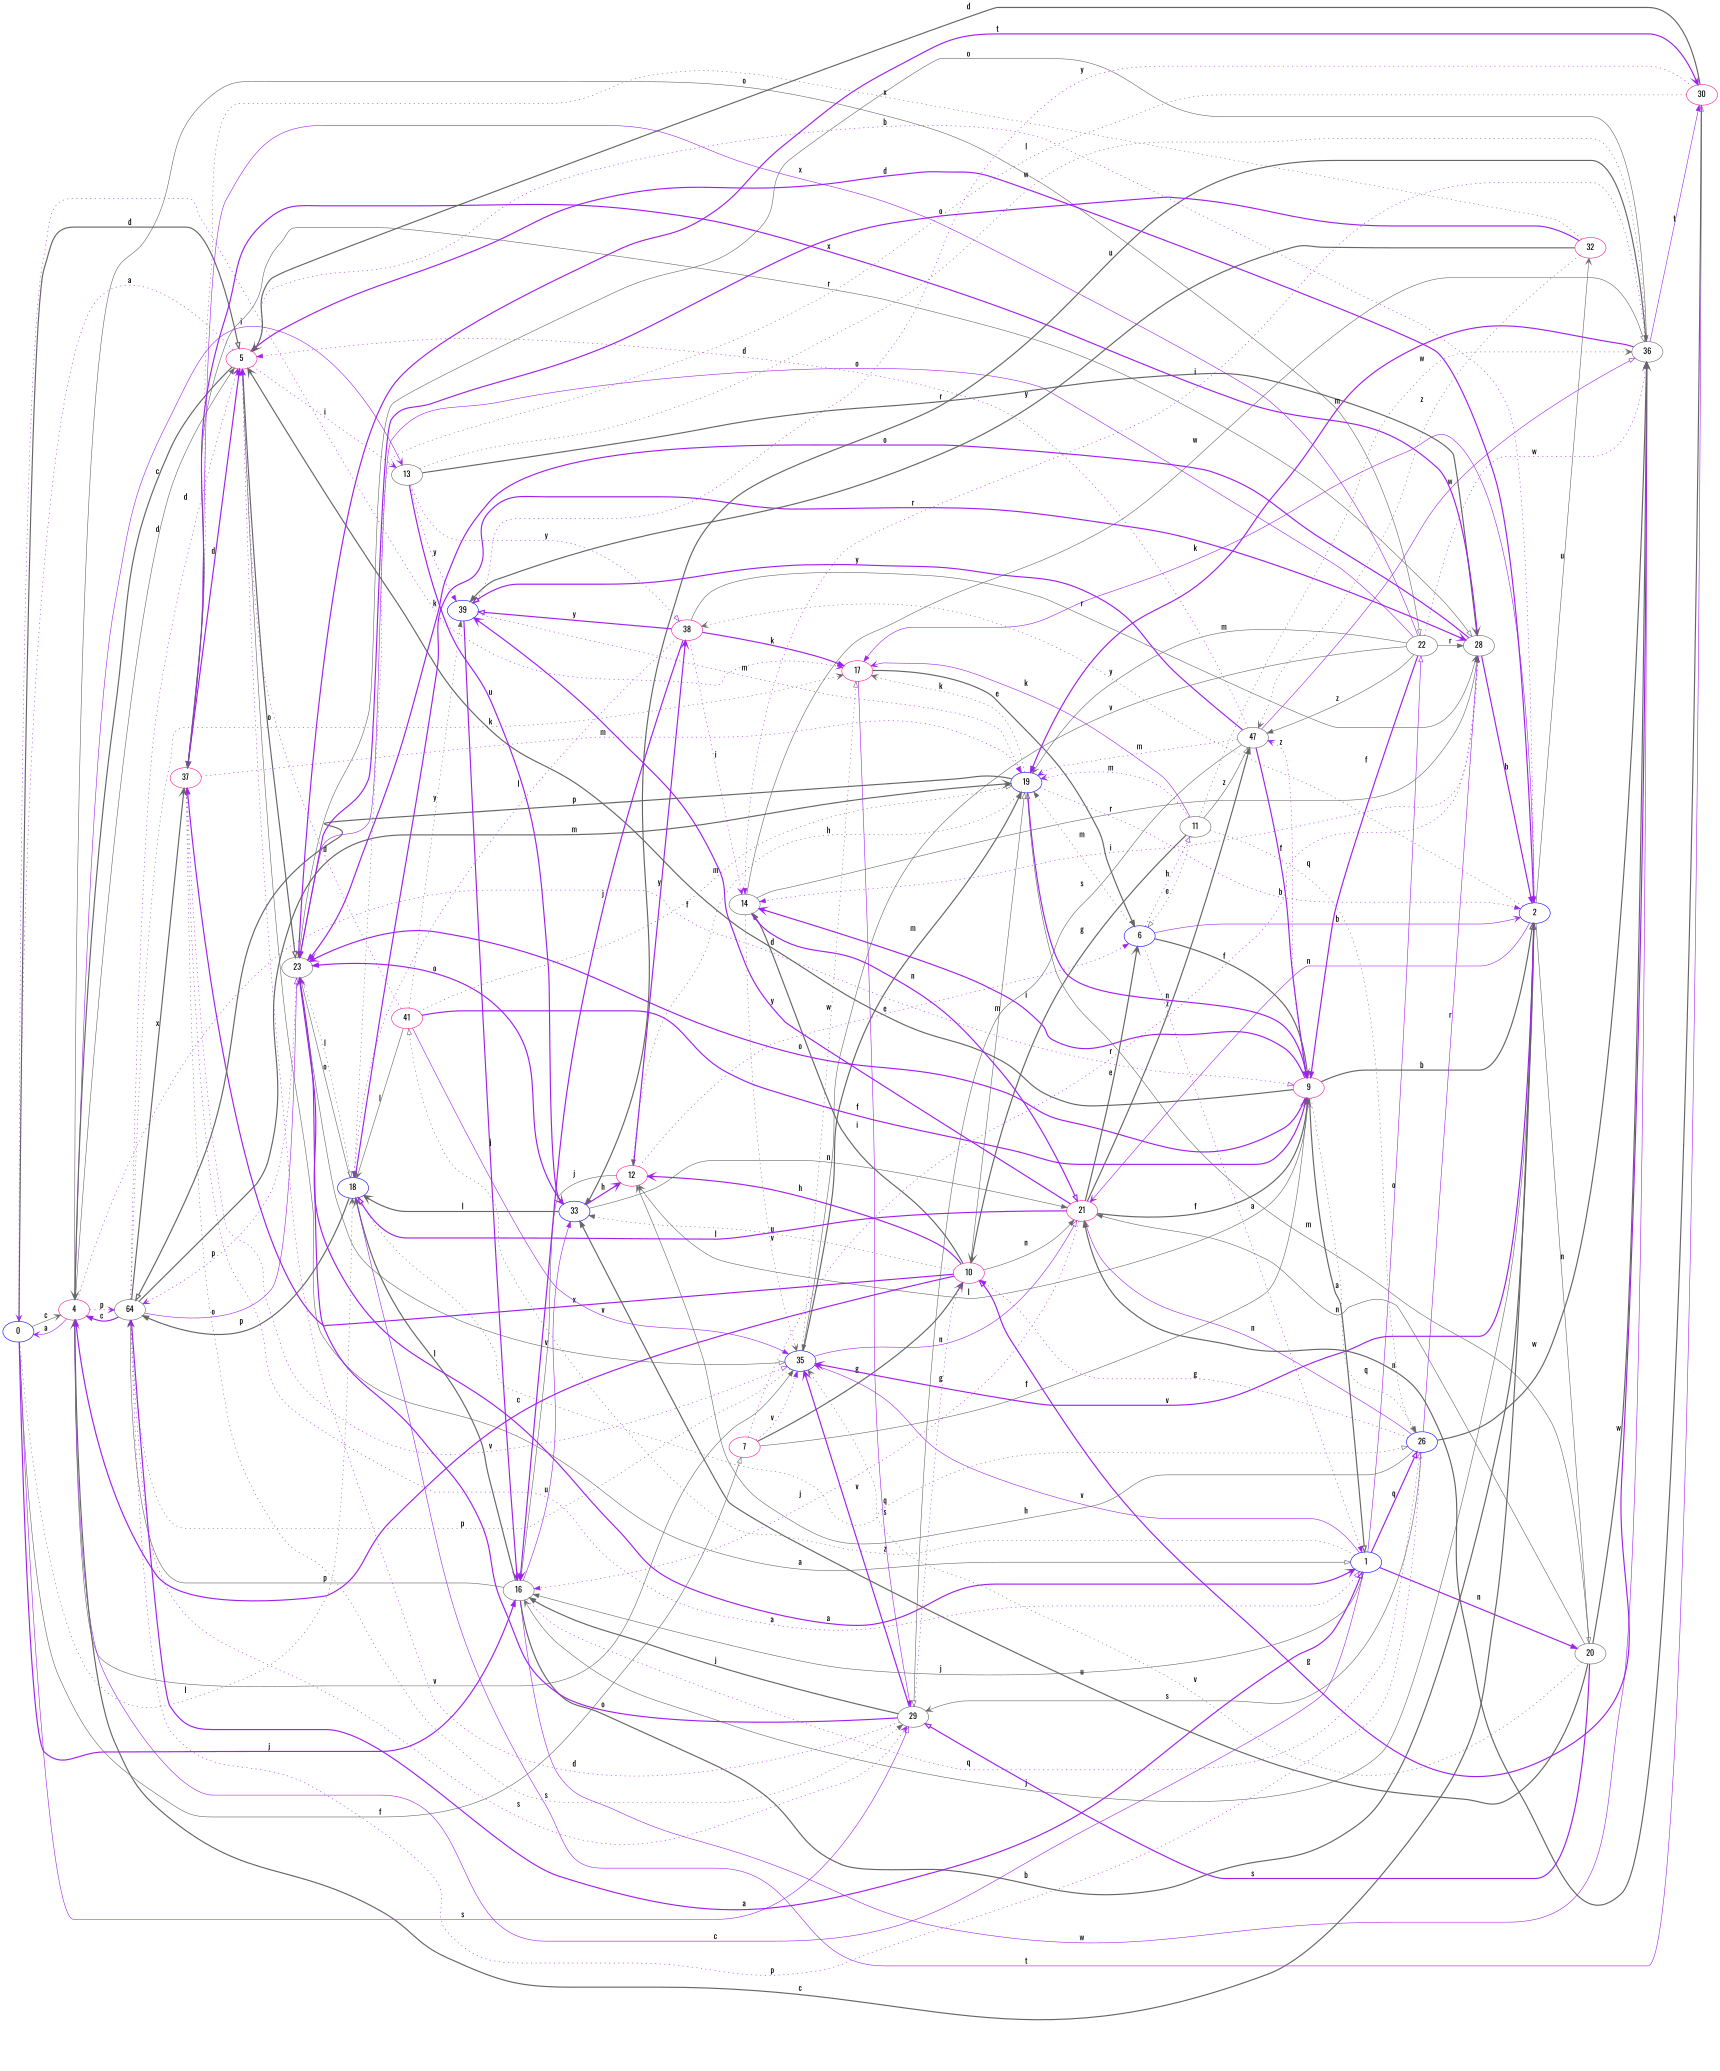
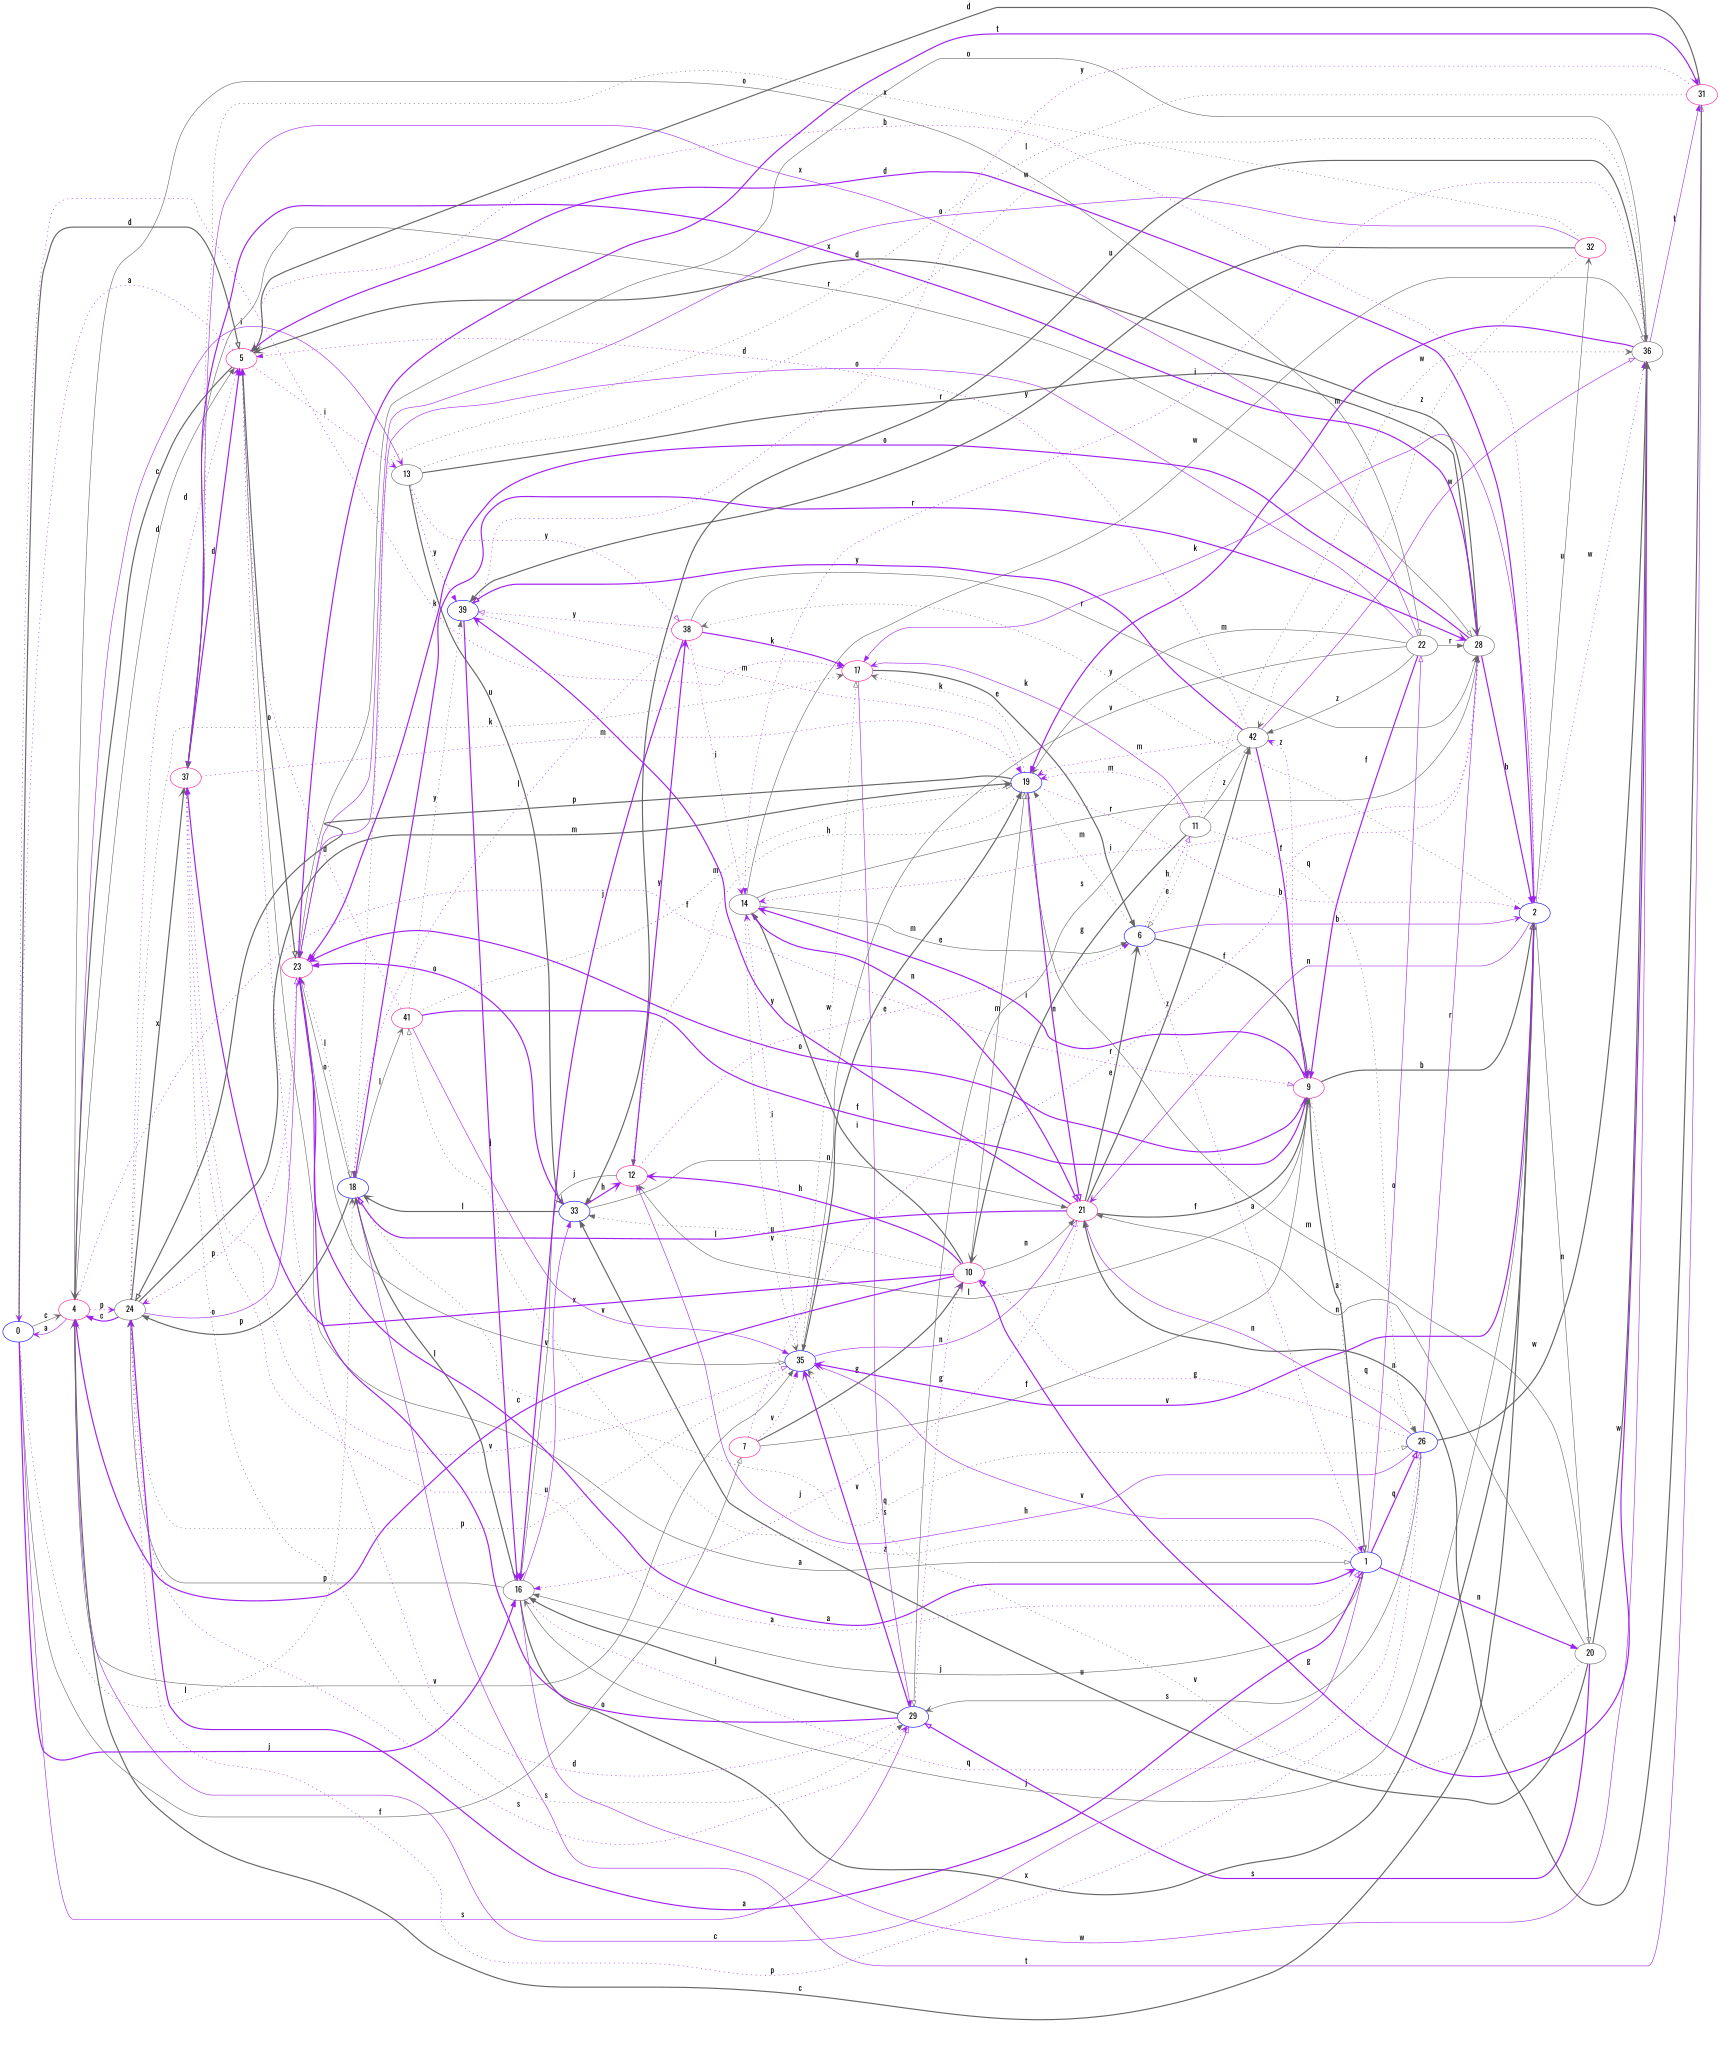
node "30": label "30" -> "31"
edge "32" -> "23": style bold -> solid
edge "22" -> "36": now "2" -> "36"
edge "38" -> "39": style bold -> dotted
node "47": label "47" -> "42"
edge "13" -> "33": color purple -> gray40
edge "28" -> "14": arrowhead normal -> vee
edge "9" -> "5": now "28" -> "5"
edge "14" -> "6": added, label "e"
node "23": color gray40 -> deeppink
edge "19" -> "9": now "19" -> "21"
edge "41" -> "18": reversed
edge "35" -> "14": added, label "i"
node "64": label "64" -> "24"
edge "26" -> "12": color gray40 -> purple
node "29": color gray40 -> blue
edge "16" -> "2": label "b" -> "x"
